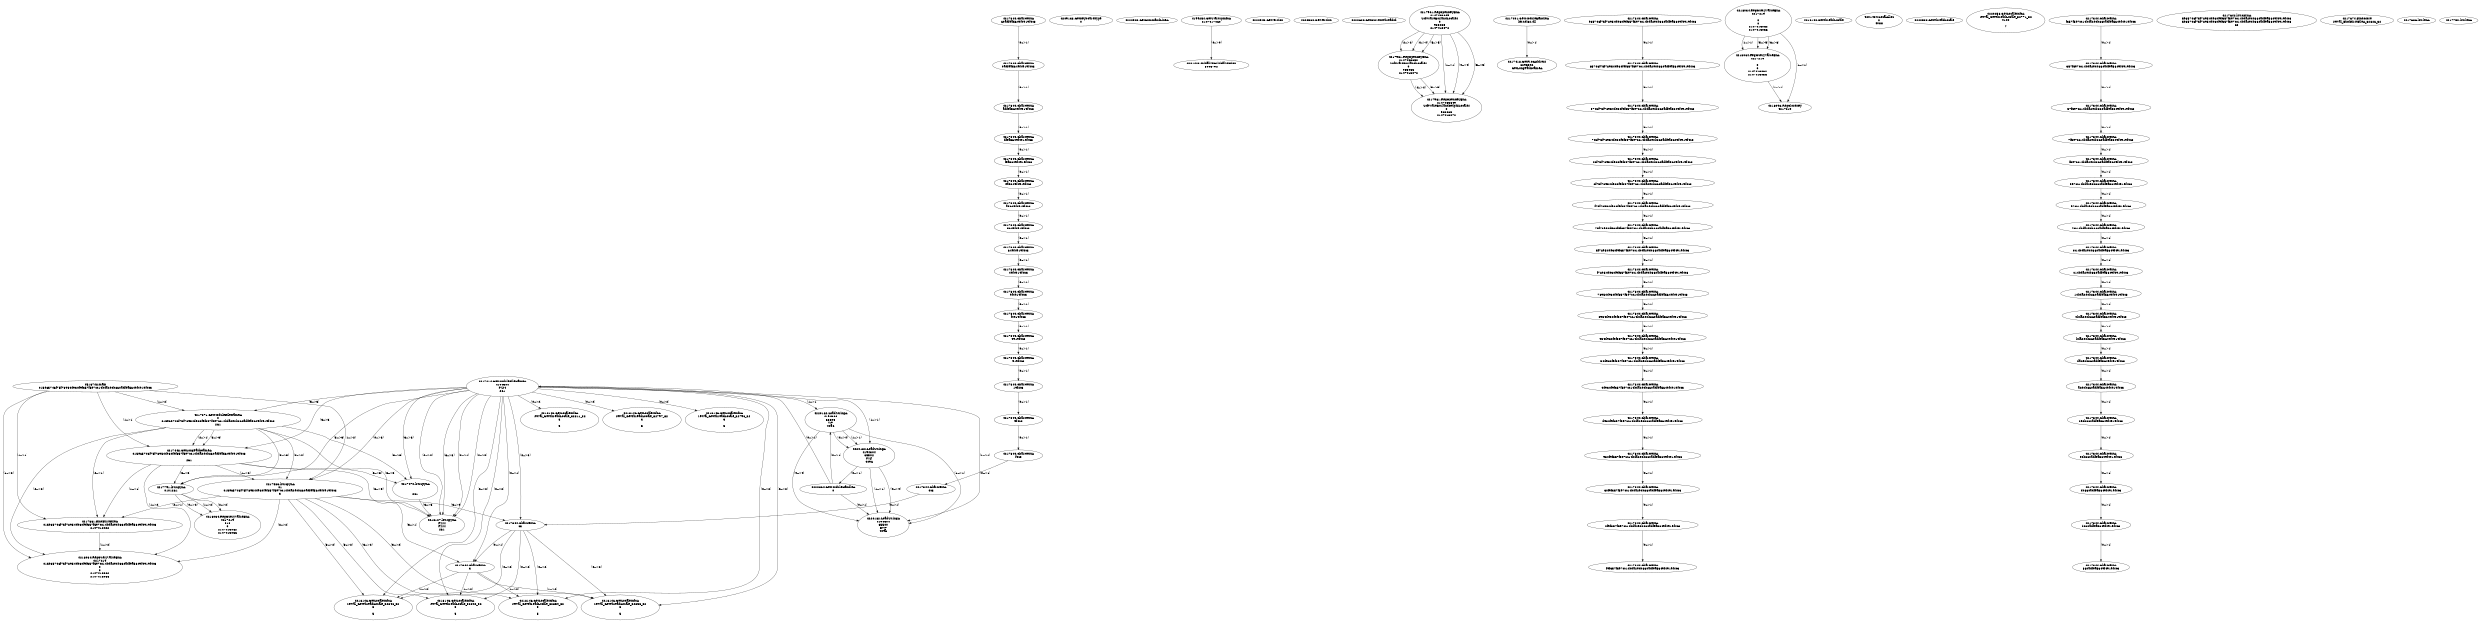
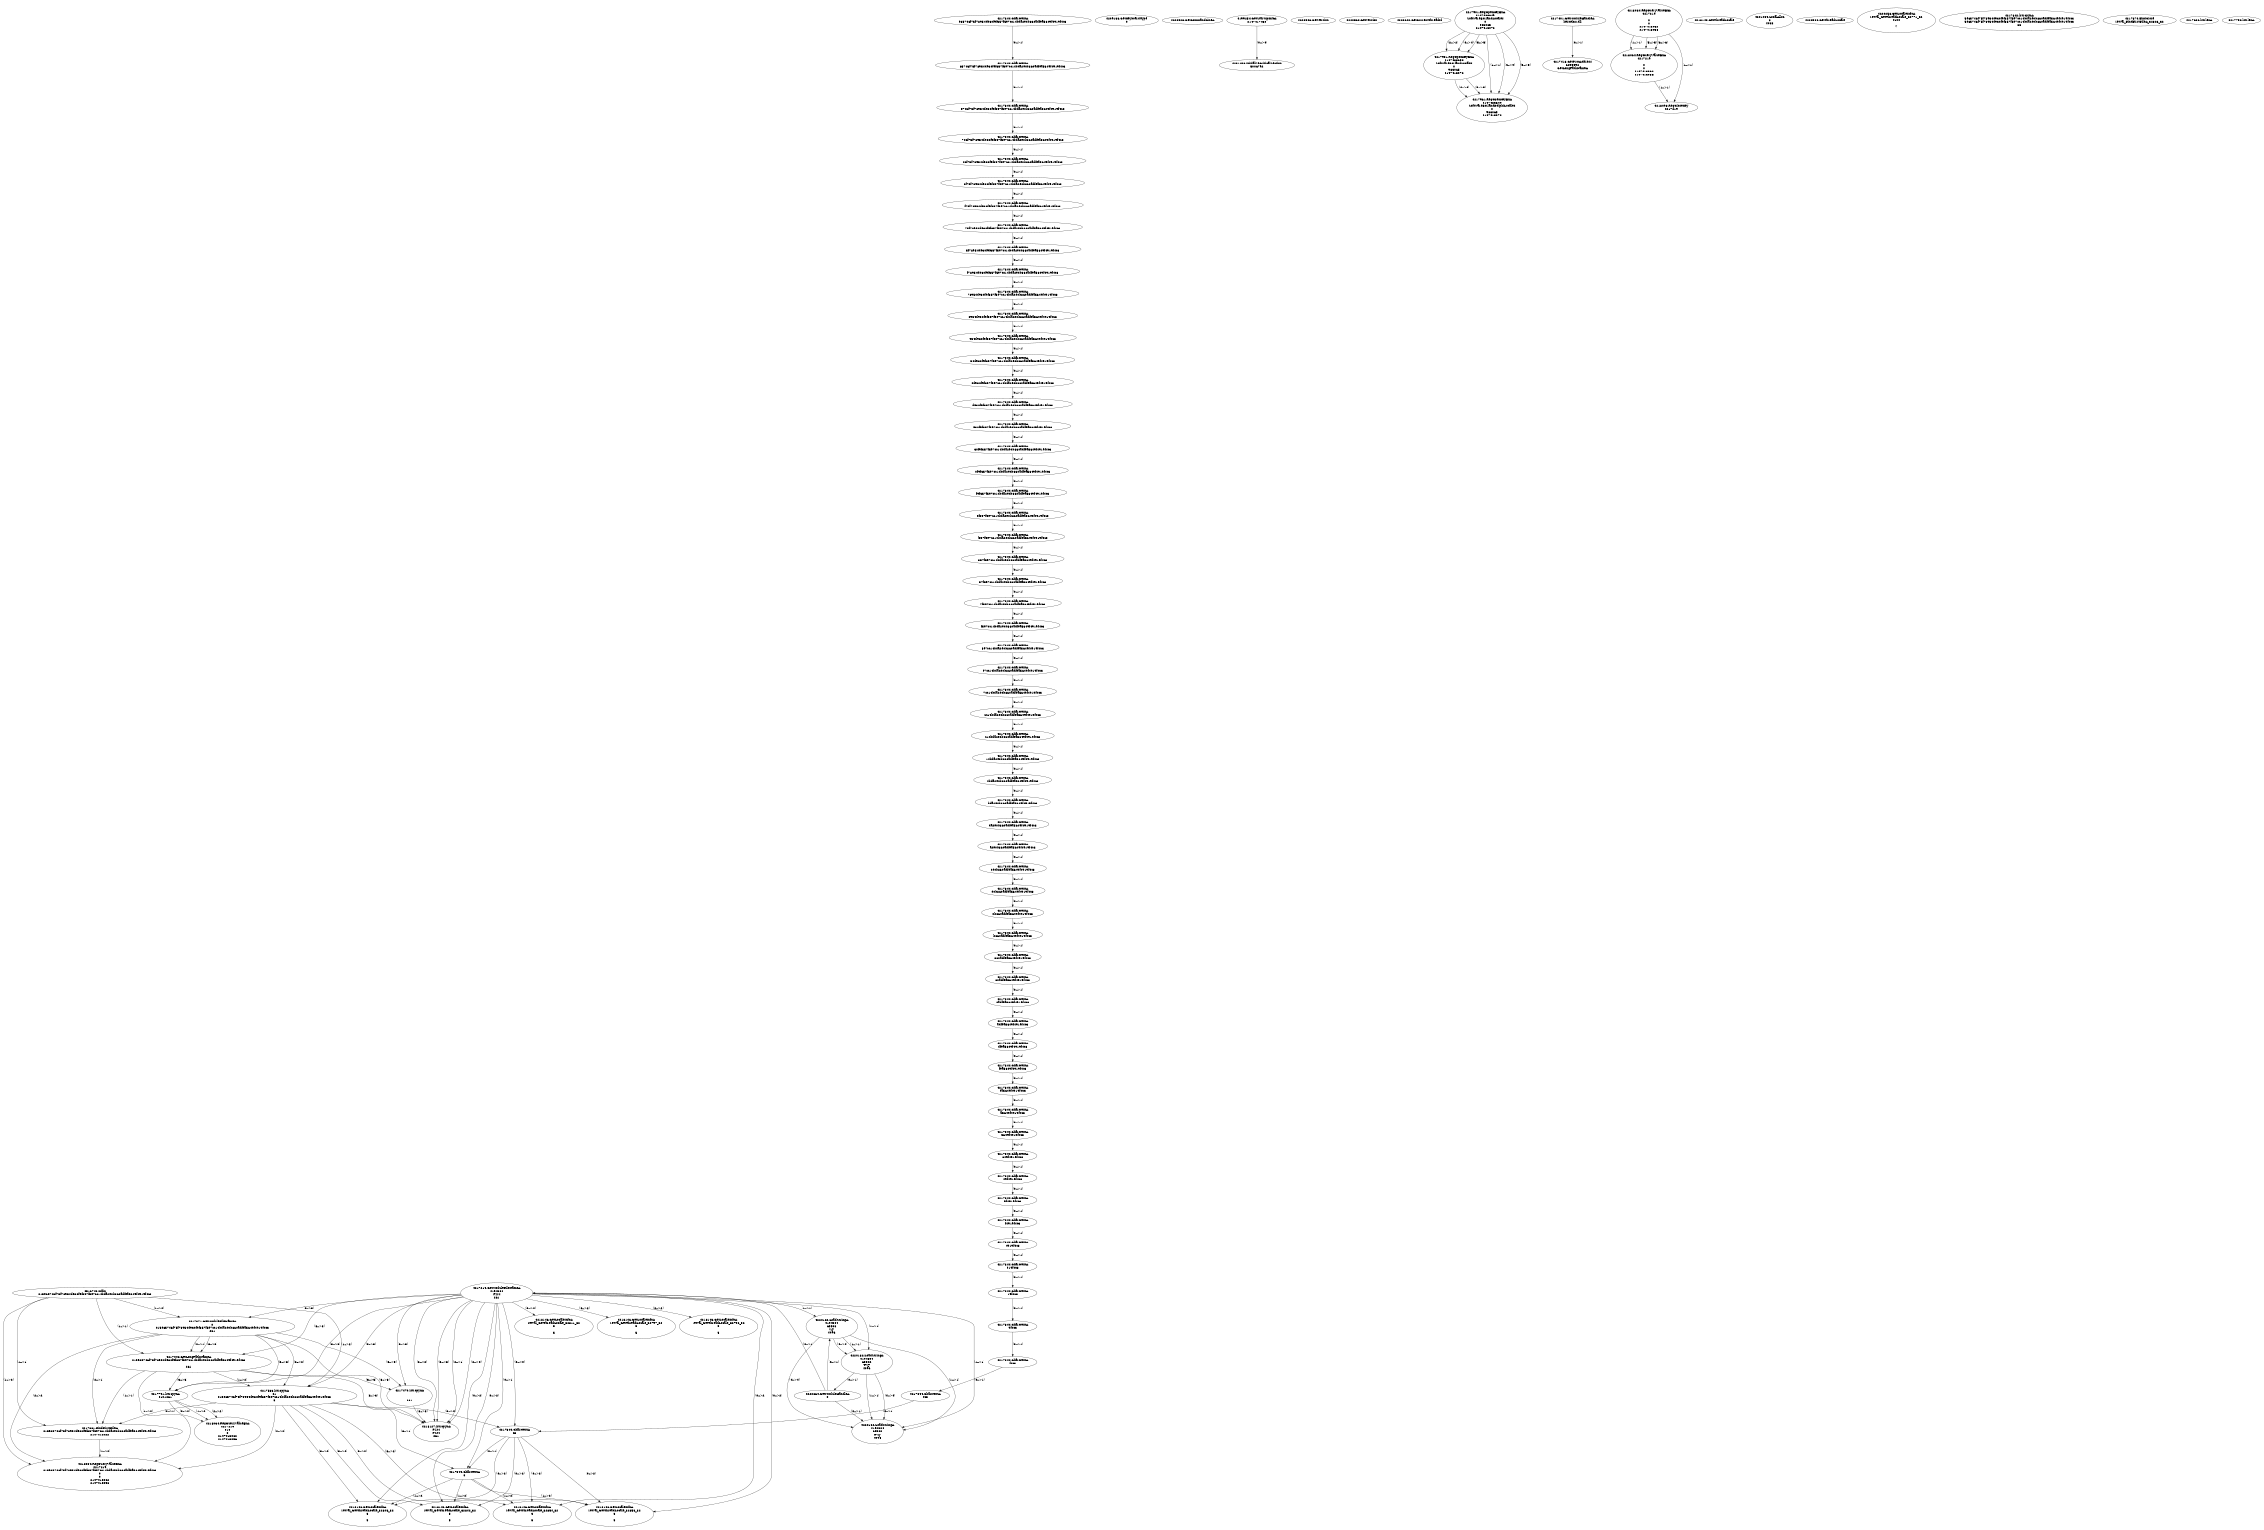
node "4217344.CharNextA 9f357f5e7cc14bda2e0b860adfea5649f4919f4c3": added
edge "4217344.CharNextA 860adfea5649f4919f4c3" -> "4217344.CharNextA 60adfea5649f4919f4c3": added, label "(0-->1)"
